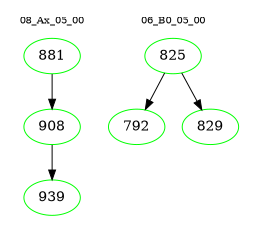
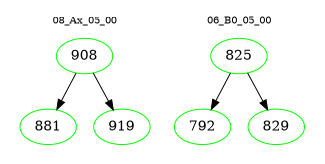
edge "881" -> "908": reversed
node "939": label "939" -> "919"
